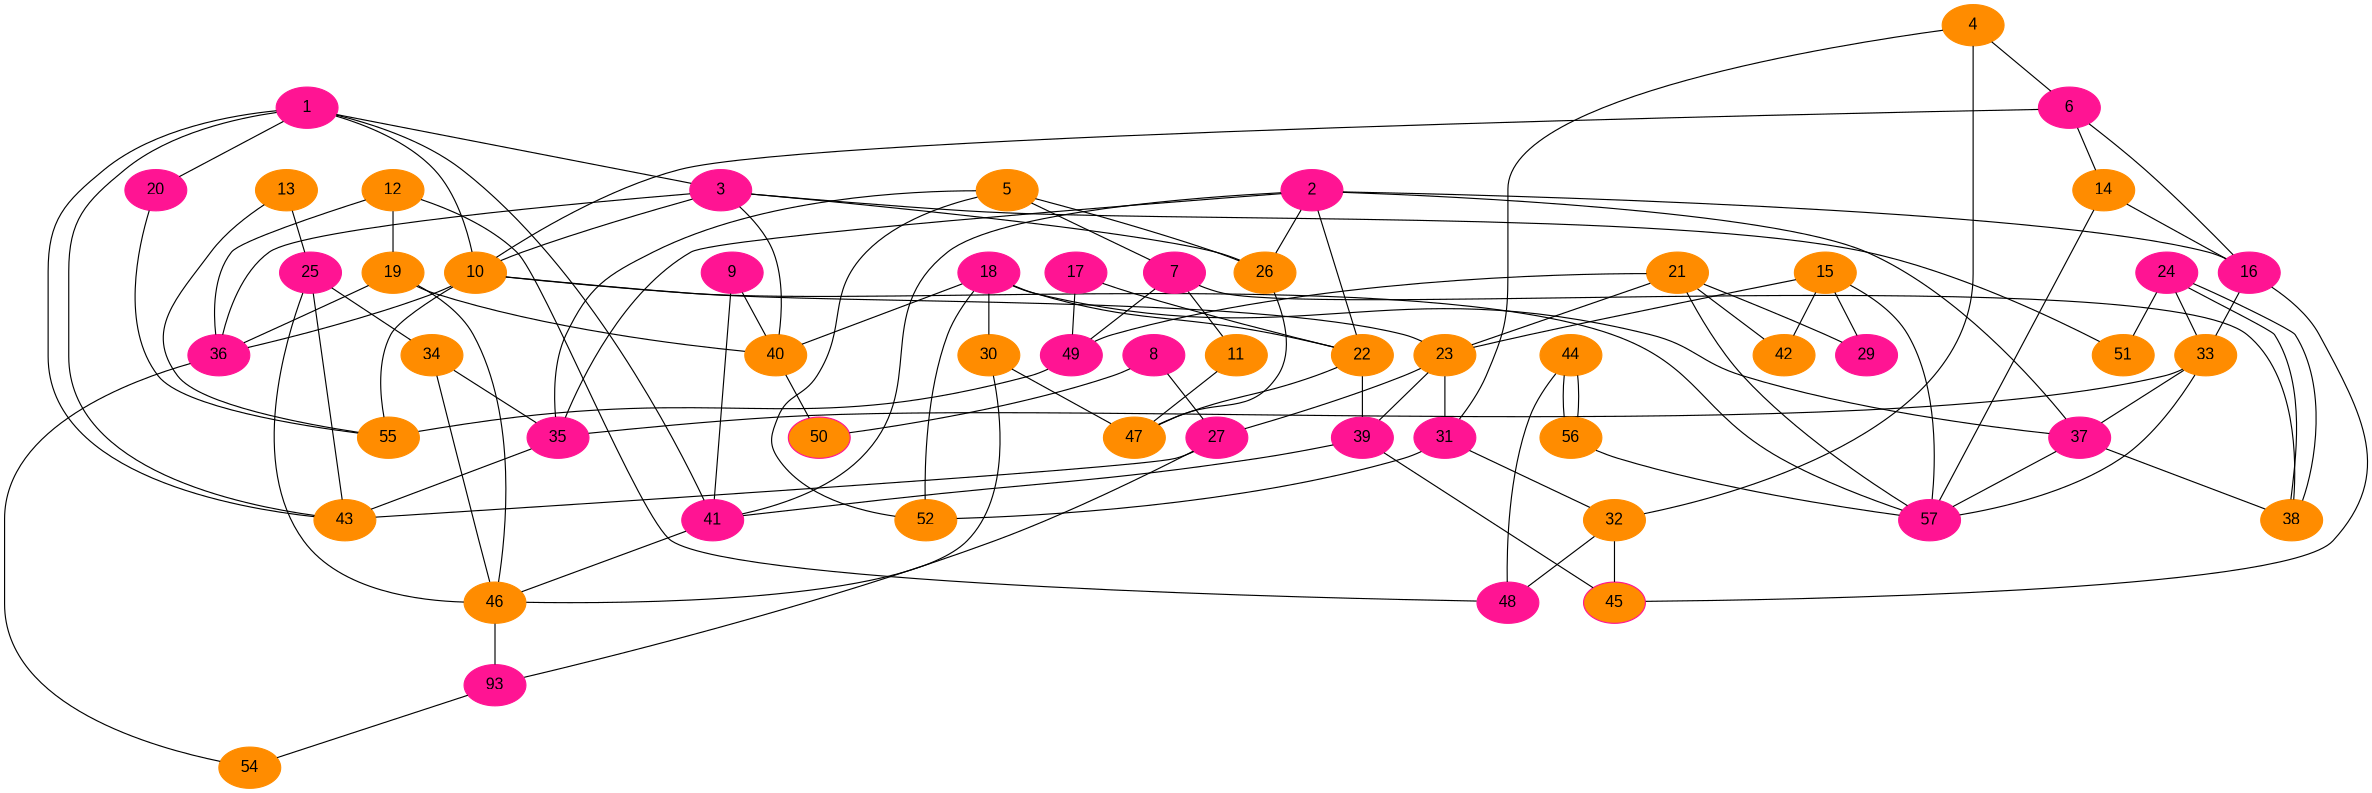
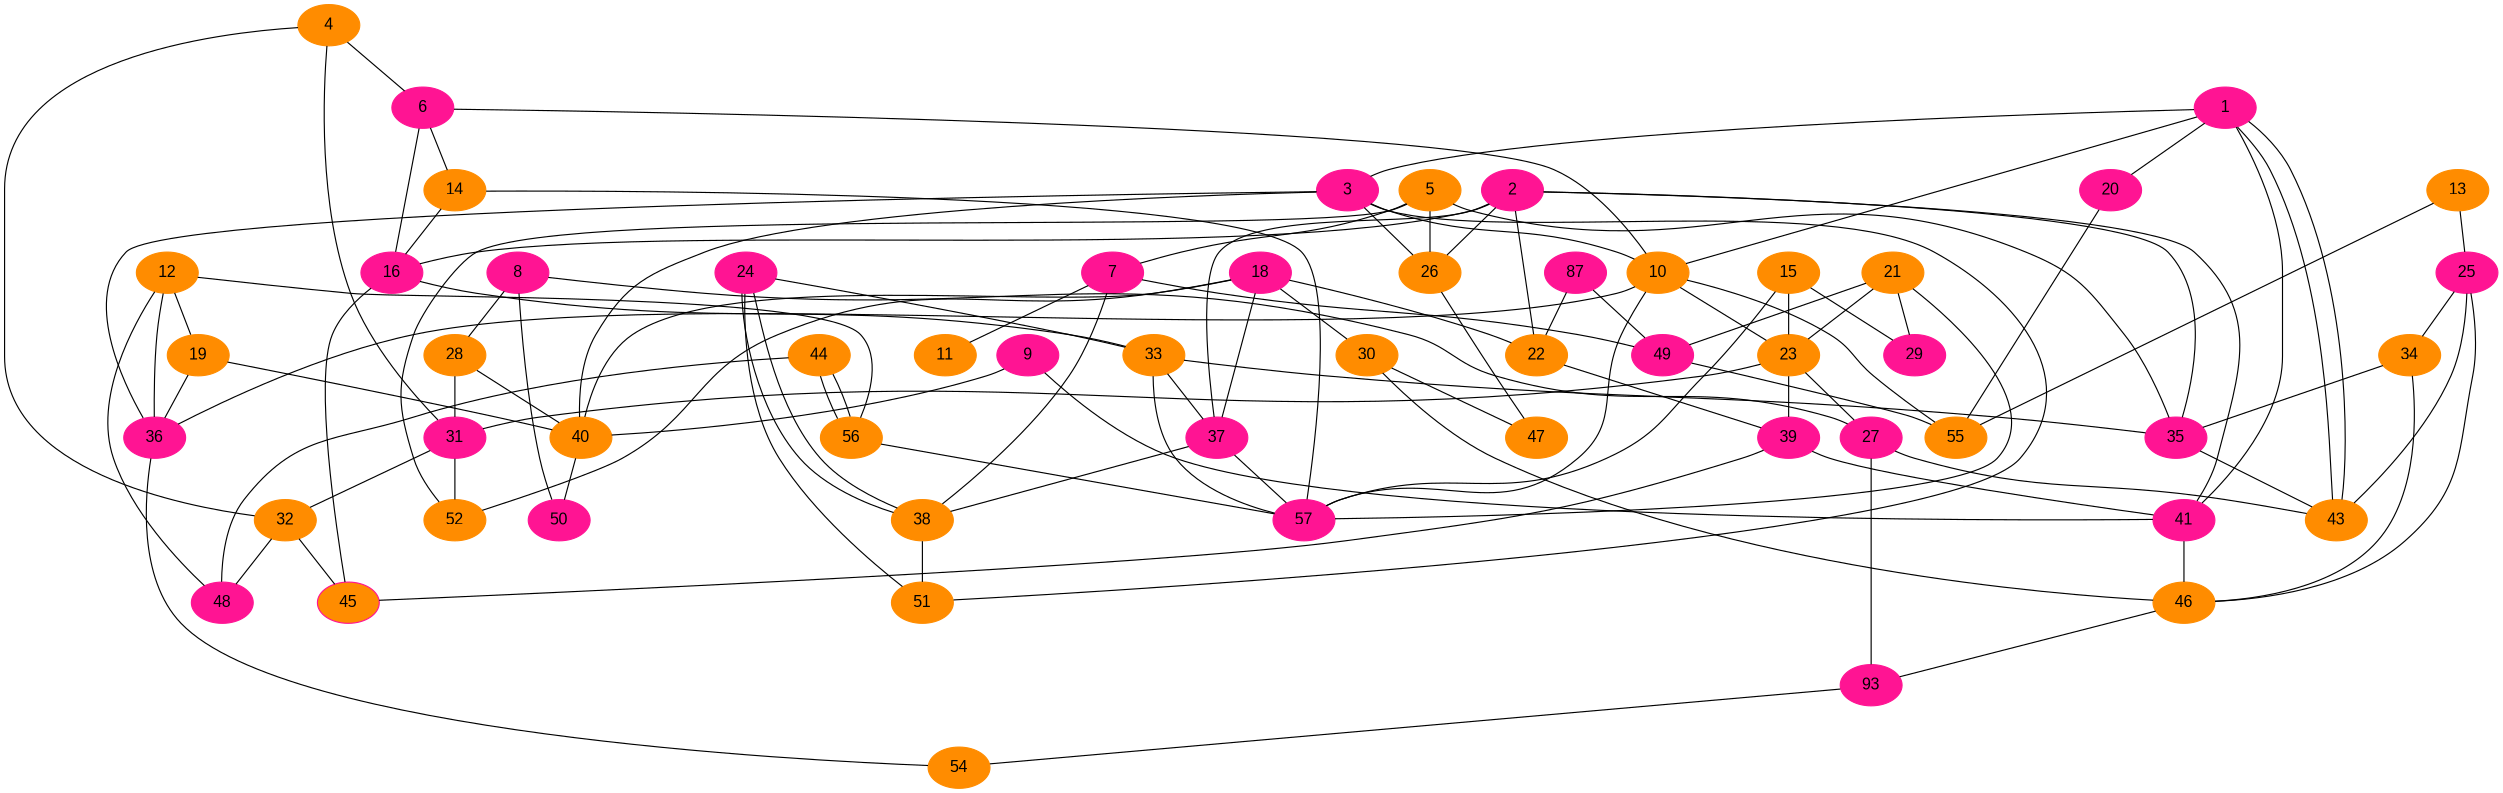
node "17": label "17" -> "87"
edge "12" -- "56": added
node "28": added
node "42": removed
edge "22" -- "47": removed
edge "11" -- "47": removed
edge "19" -- "46": removed
node "50": fillcolor darkorange -> deeppink
edge "38" -- "51": added
